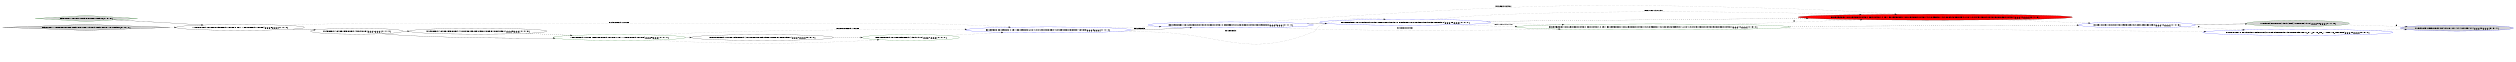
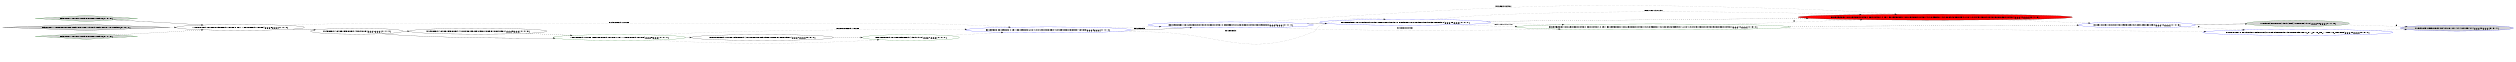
node "getBinderWhenHasInactiveIgnoresInactive['0', '1', '0']": added
